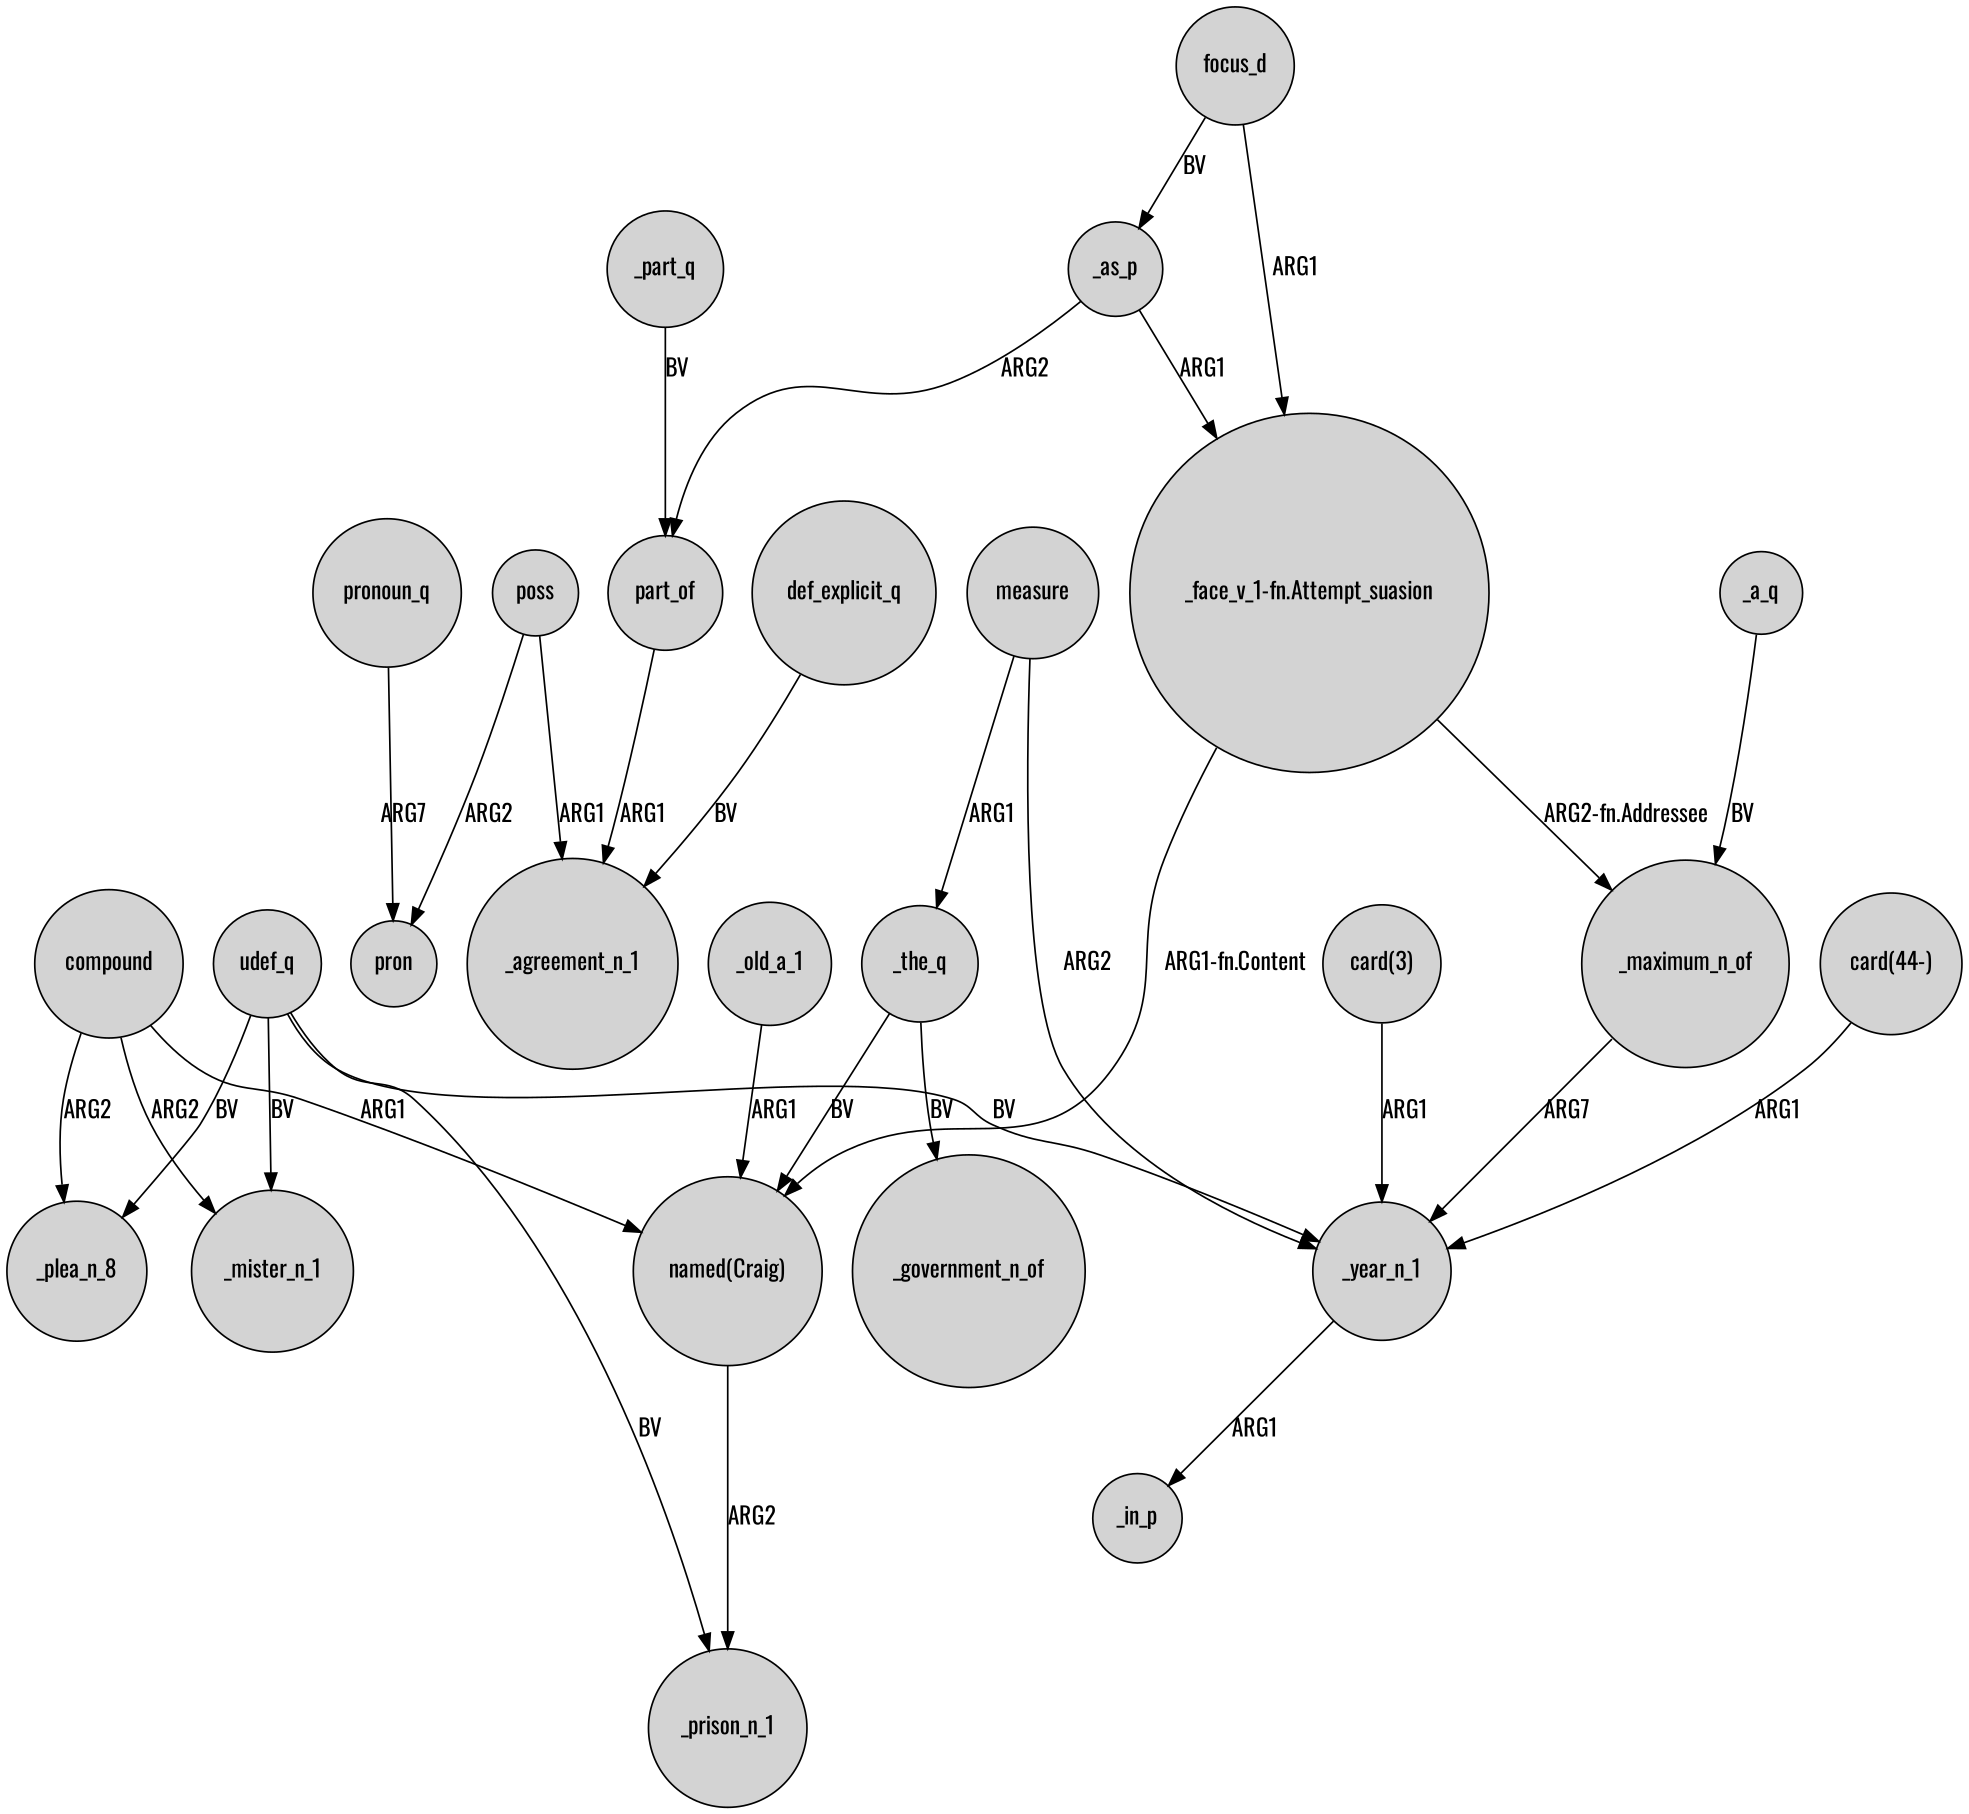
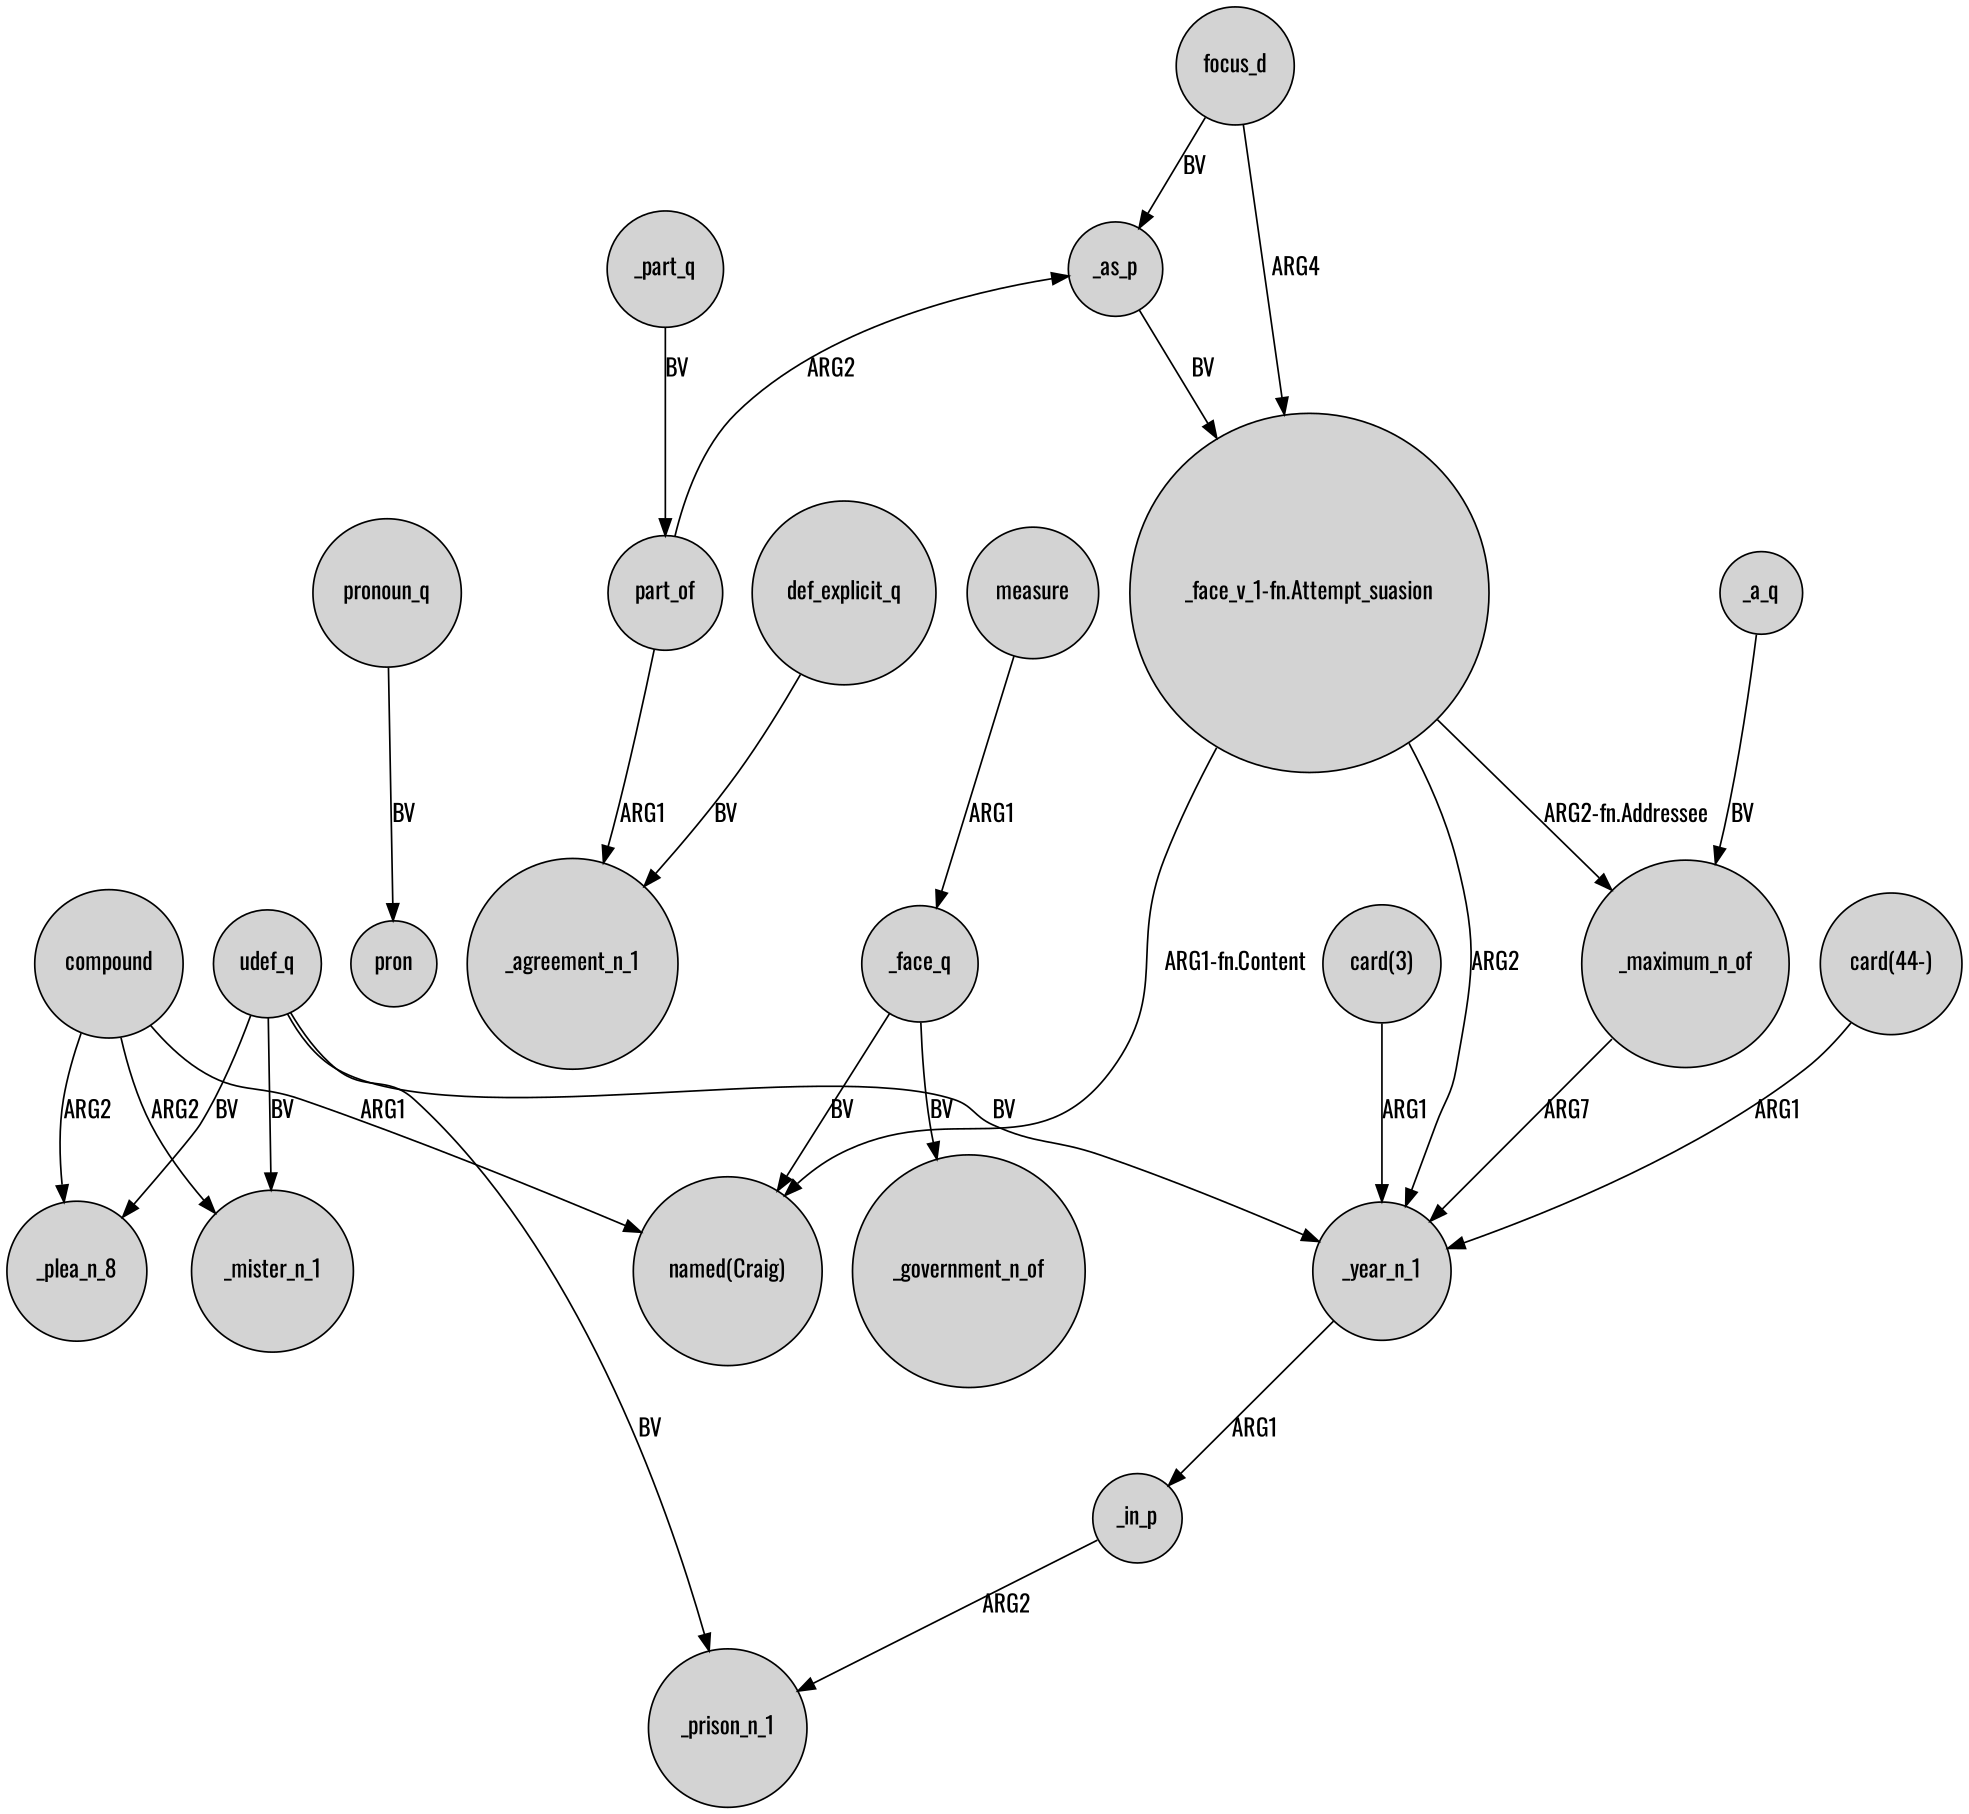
edge "focus_d" -> "_face_v_1-fn.Attempt_suasion": label "ARG1" -> "ARG4"
edge "_as_p" -> "_face_v_1-fn.Attempt_suasion": label "ARG1" -> "BV"
edge "_as_p" -> "part_of": reversed
node "poss": removed
edge "pronoun_q" -> "pron": label "ARG7" -> "BV"
node "_old_a_1": removed
node "_the_q": label "_the_q" -> "_face_q"
edge "measure" -> "_year_n_1": now "_face_v_1-fn.Attempt_suasion" -> "_year_n_1"
edge "named(Craig)" -> "_prison_n_1": now "_in_p" -> "_prison_n_1"
